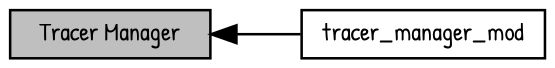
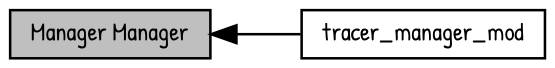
node "Tracer Manager": label "Tracer Manager" -> "Manager Manager"
